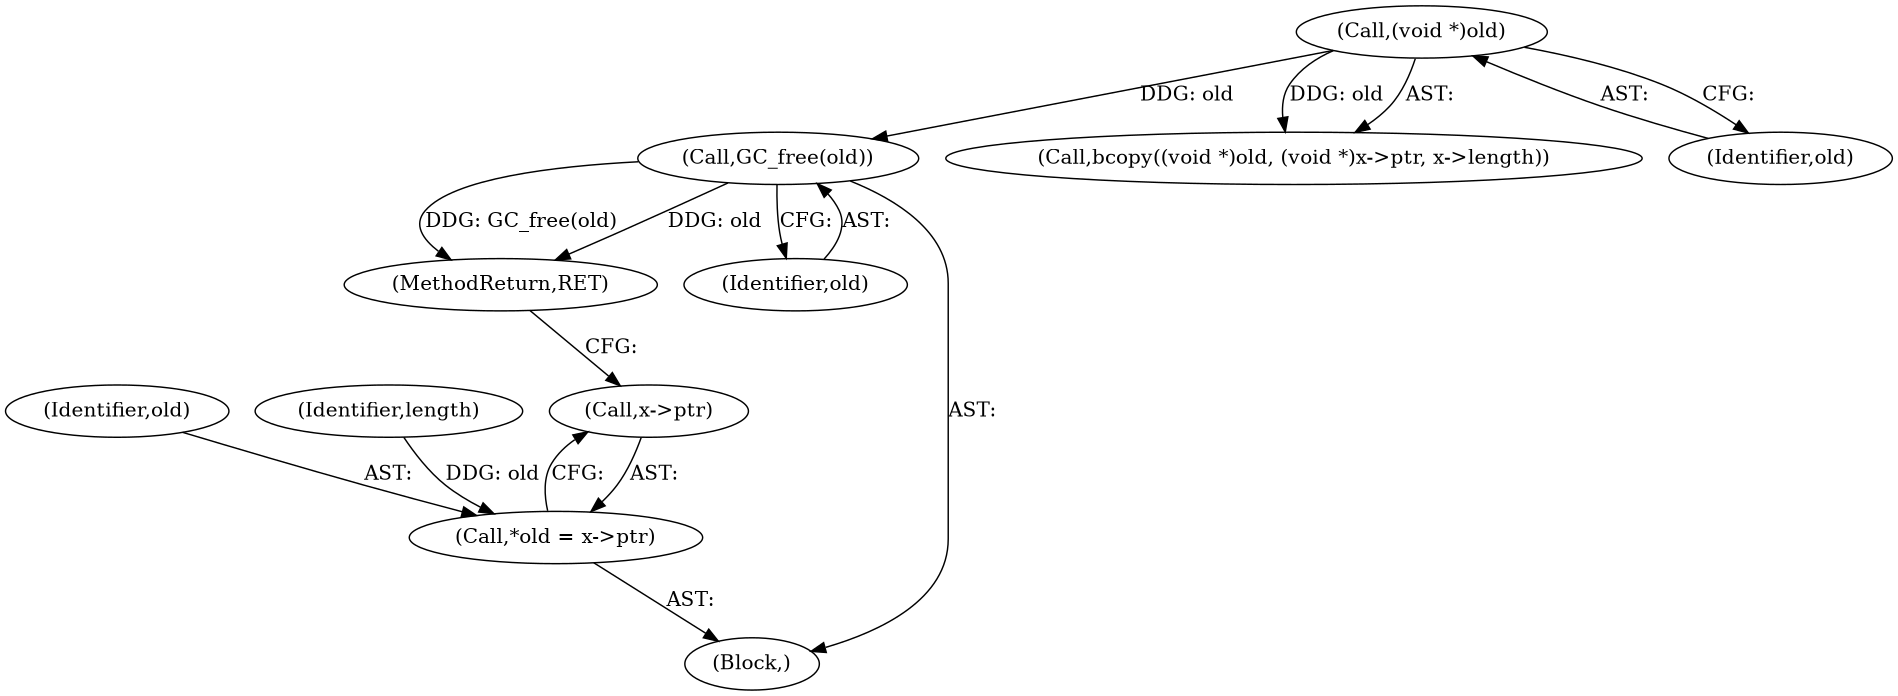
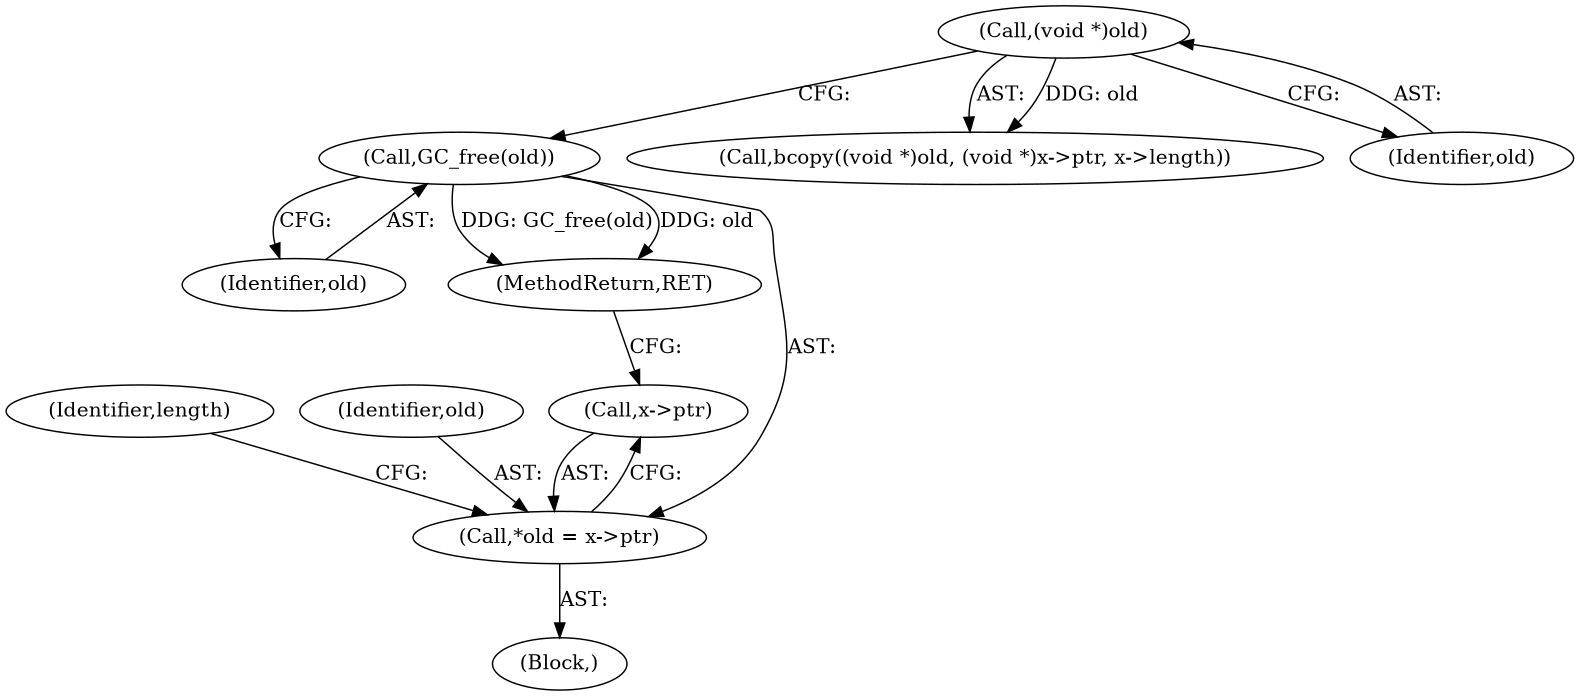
edge "(Call,(void *)old)" -> "(Call,GC_free(old))": label "DDG: old" -> "CFG: "
edge "(Call,GC_free(old))" -> "(Block,)": now "(Call,GC_free(old))" -> "(Call,*old = x->ptr)"
edge "(Identifier,length)" -> "(Call,*old = x->ptr)": label "DDG: old" -> "CFG: "
